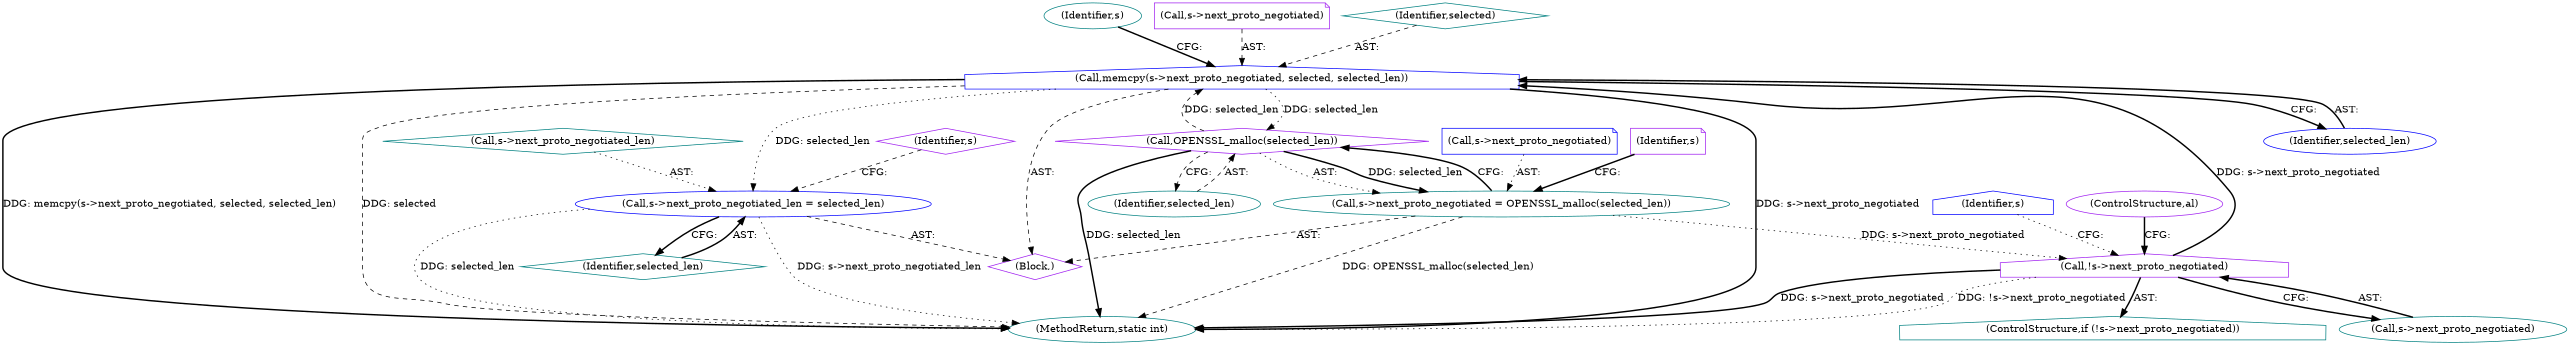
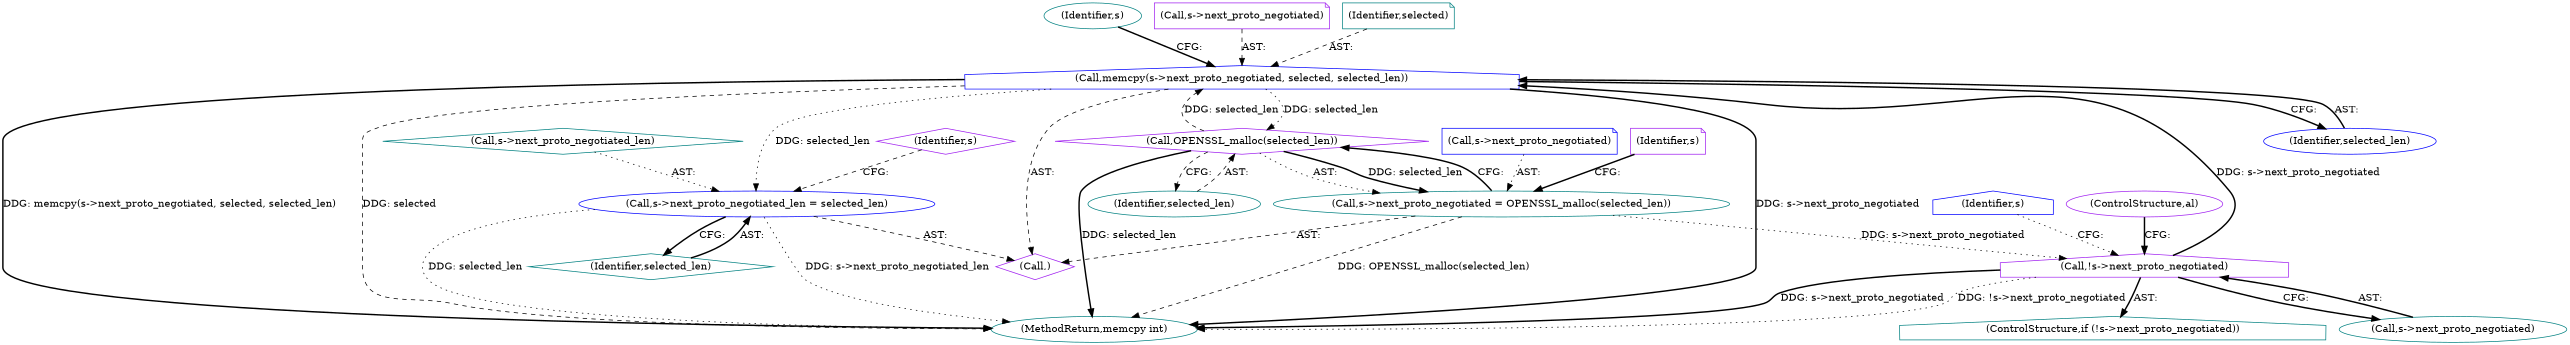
node "(Identifier,selected)": shape diamond -> note
node "(Block,)": label "(Block,)" -> "(Call,)"
node "(MethodReturn,static int)": label "(MethodReturn,static int)" -> "(MethodReturn,memcpy int)"
